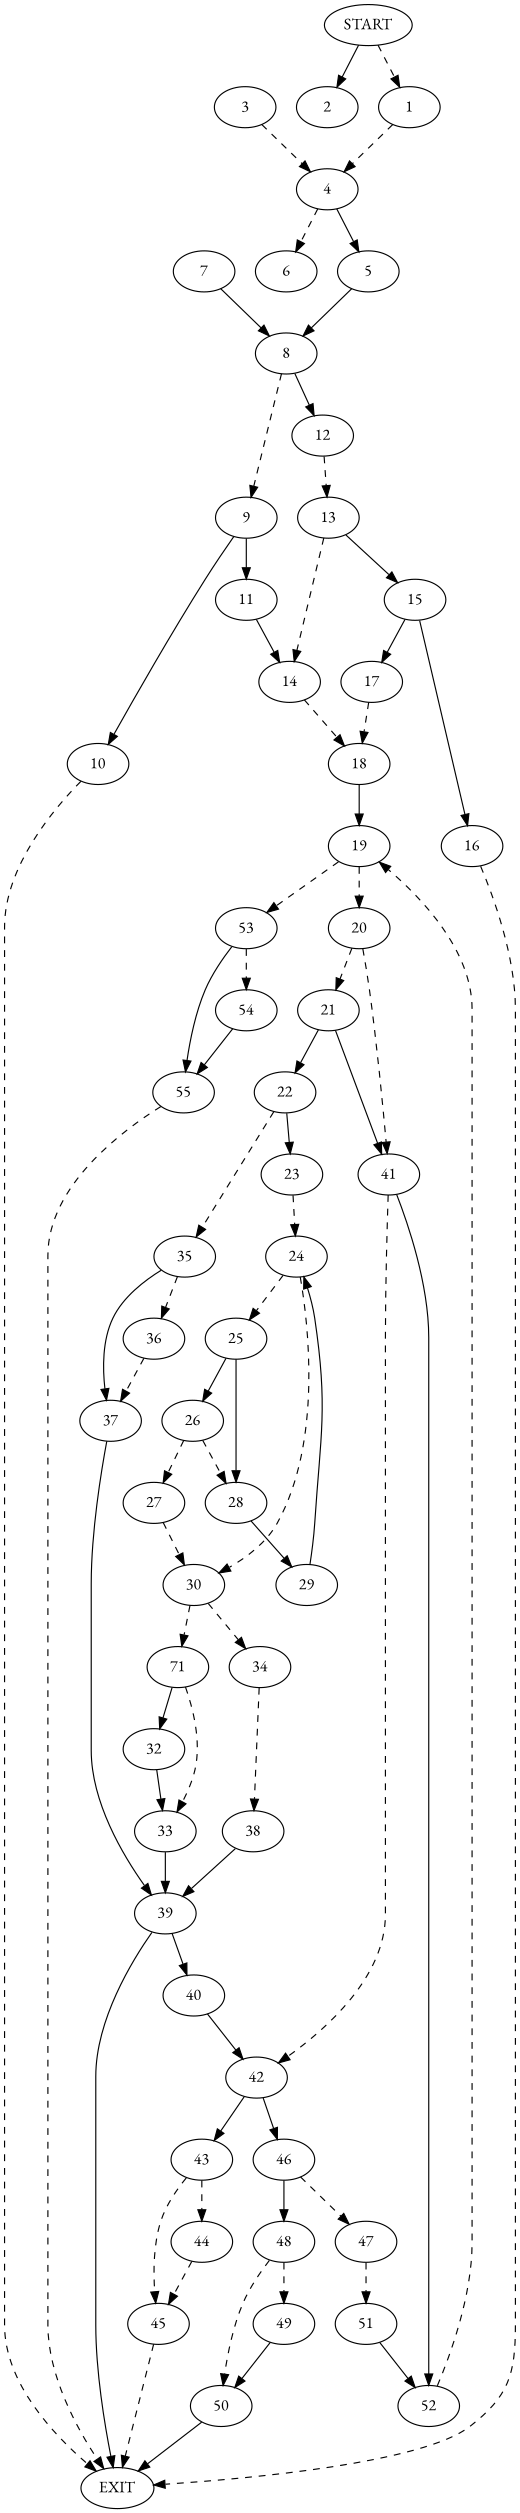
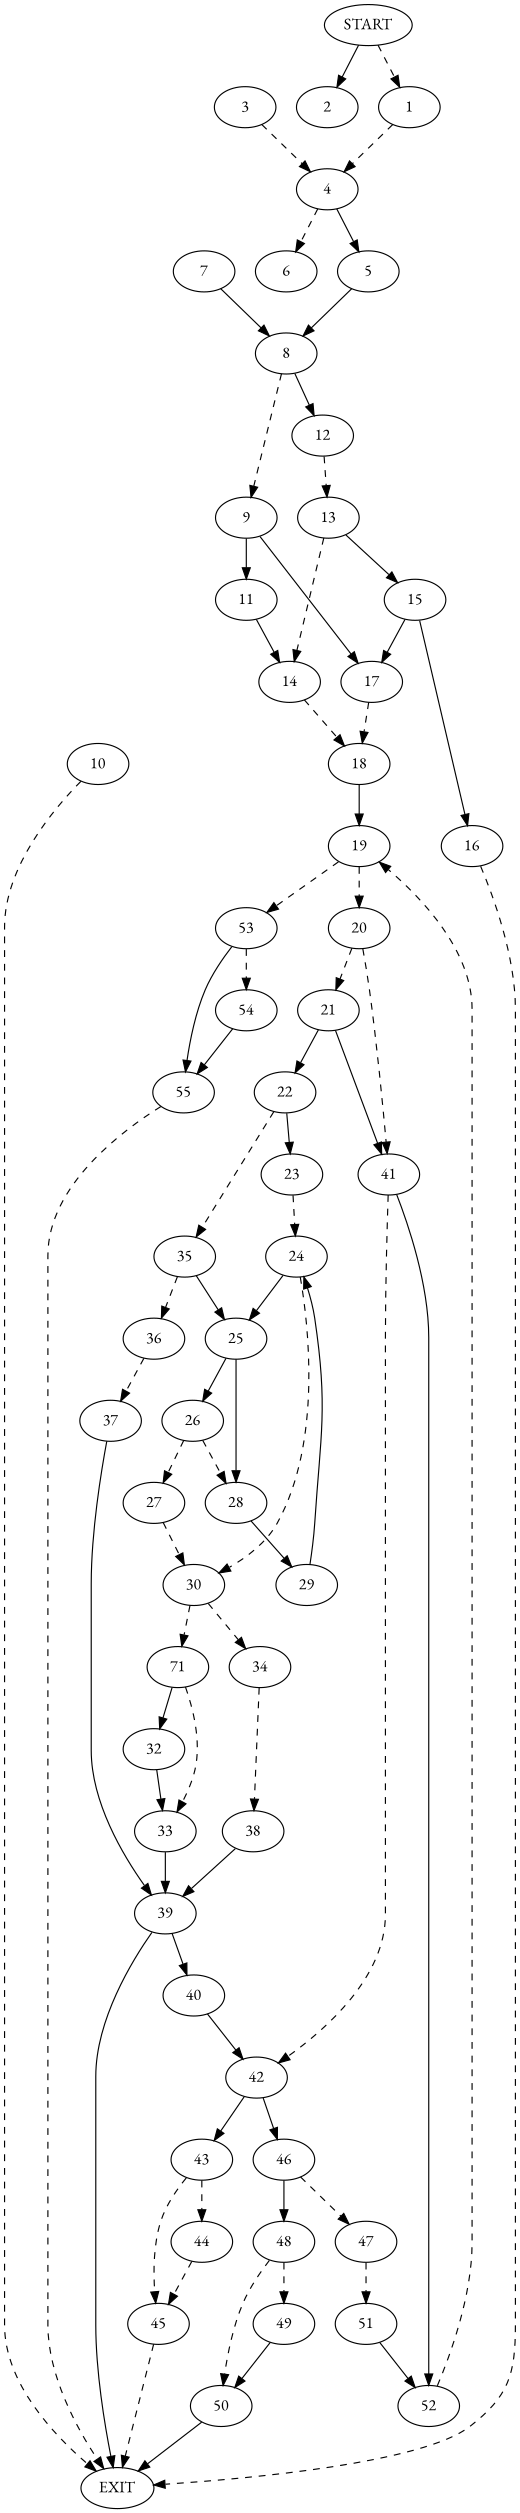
edge "9" -> "10": now "9" -> "17"
edge "24" -> "25": style dashed -> solid
edge "35" -> "37": now "35" -> "25"
